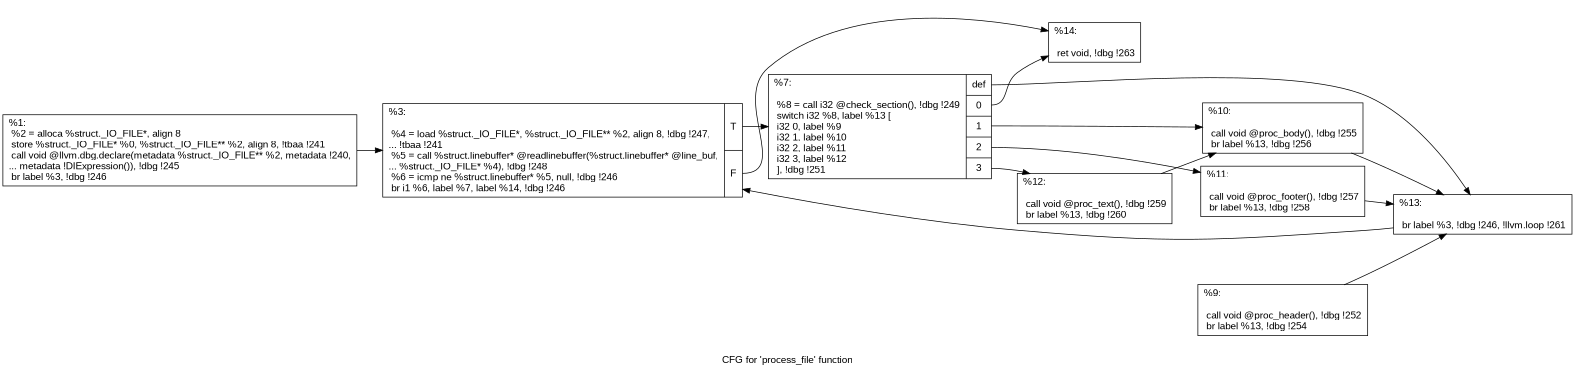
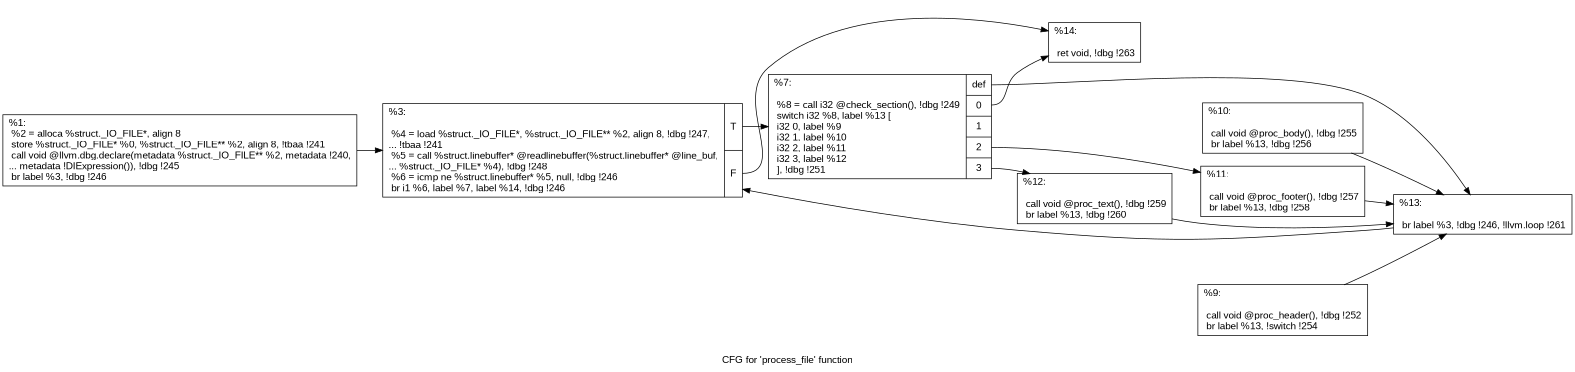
edge "%7:" -> "%10:": removed
edge "%12:" -> "%10:": now "%12:" -> "%13:"
node "%9:": text "br label %13, !dbg !254" -> "br label %13, !switch !254"
